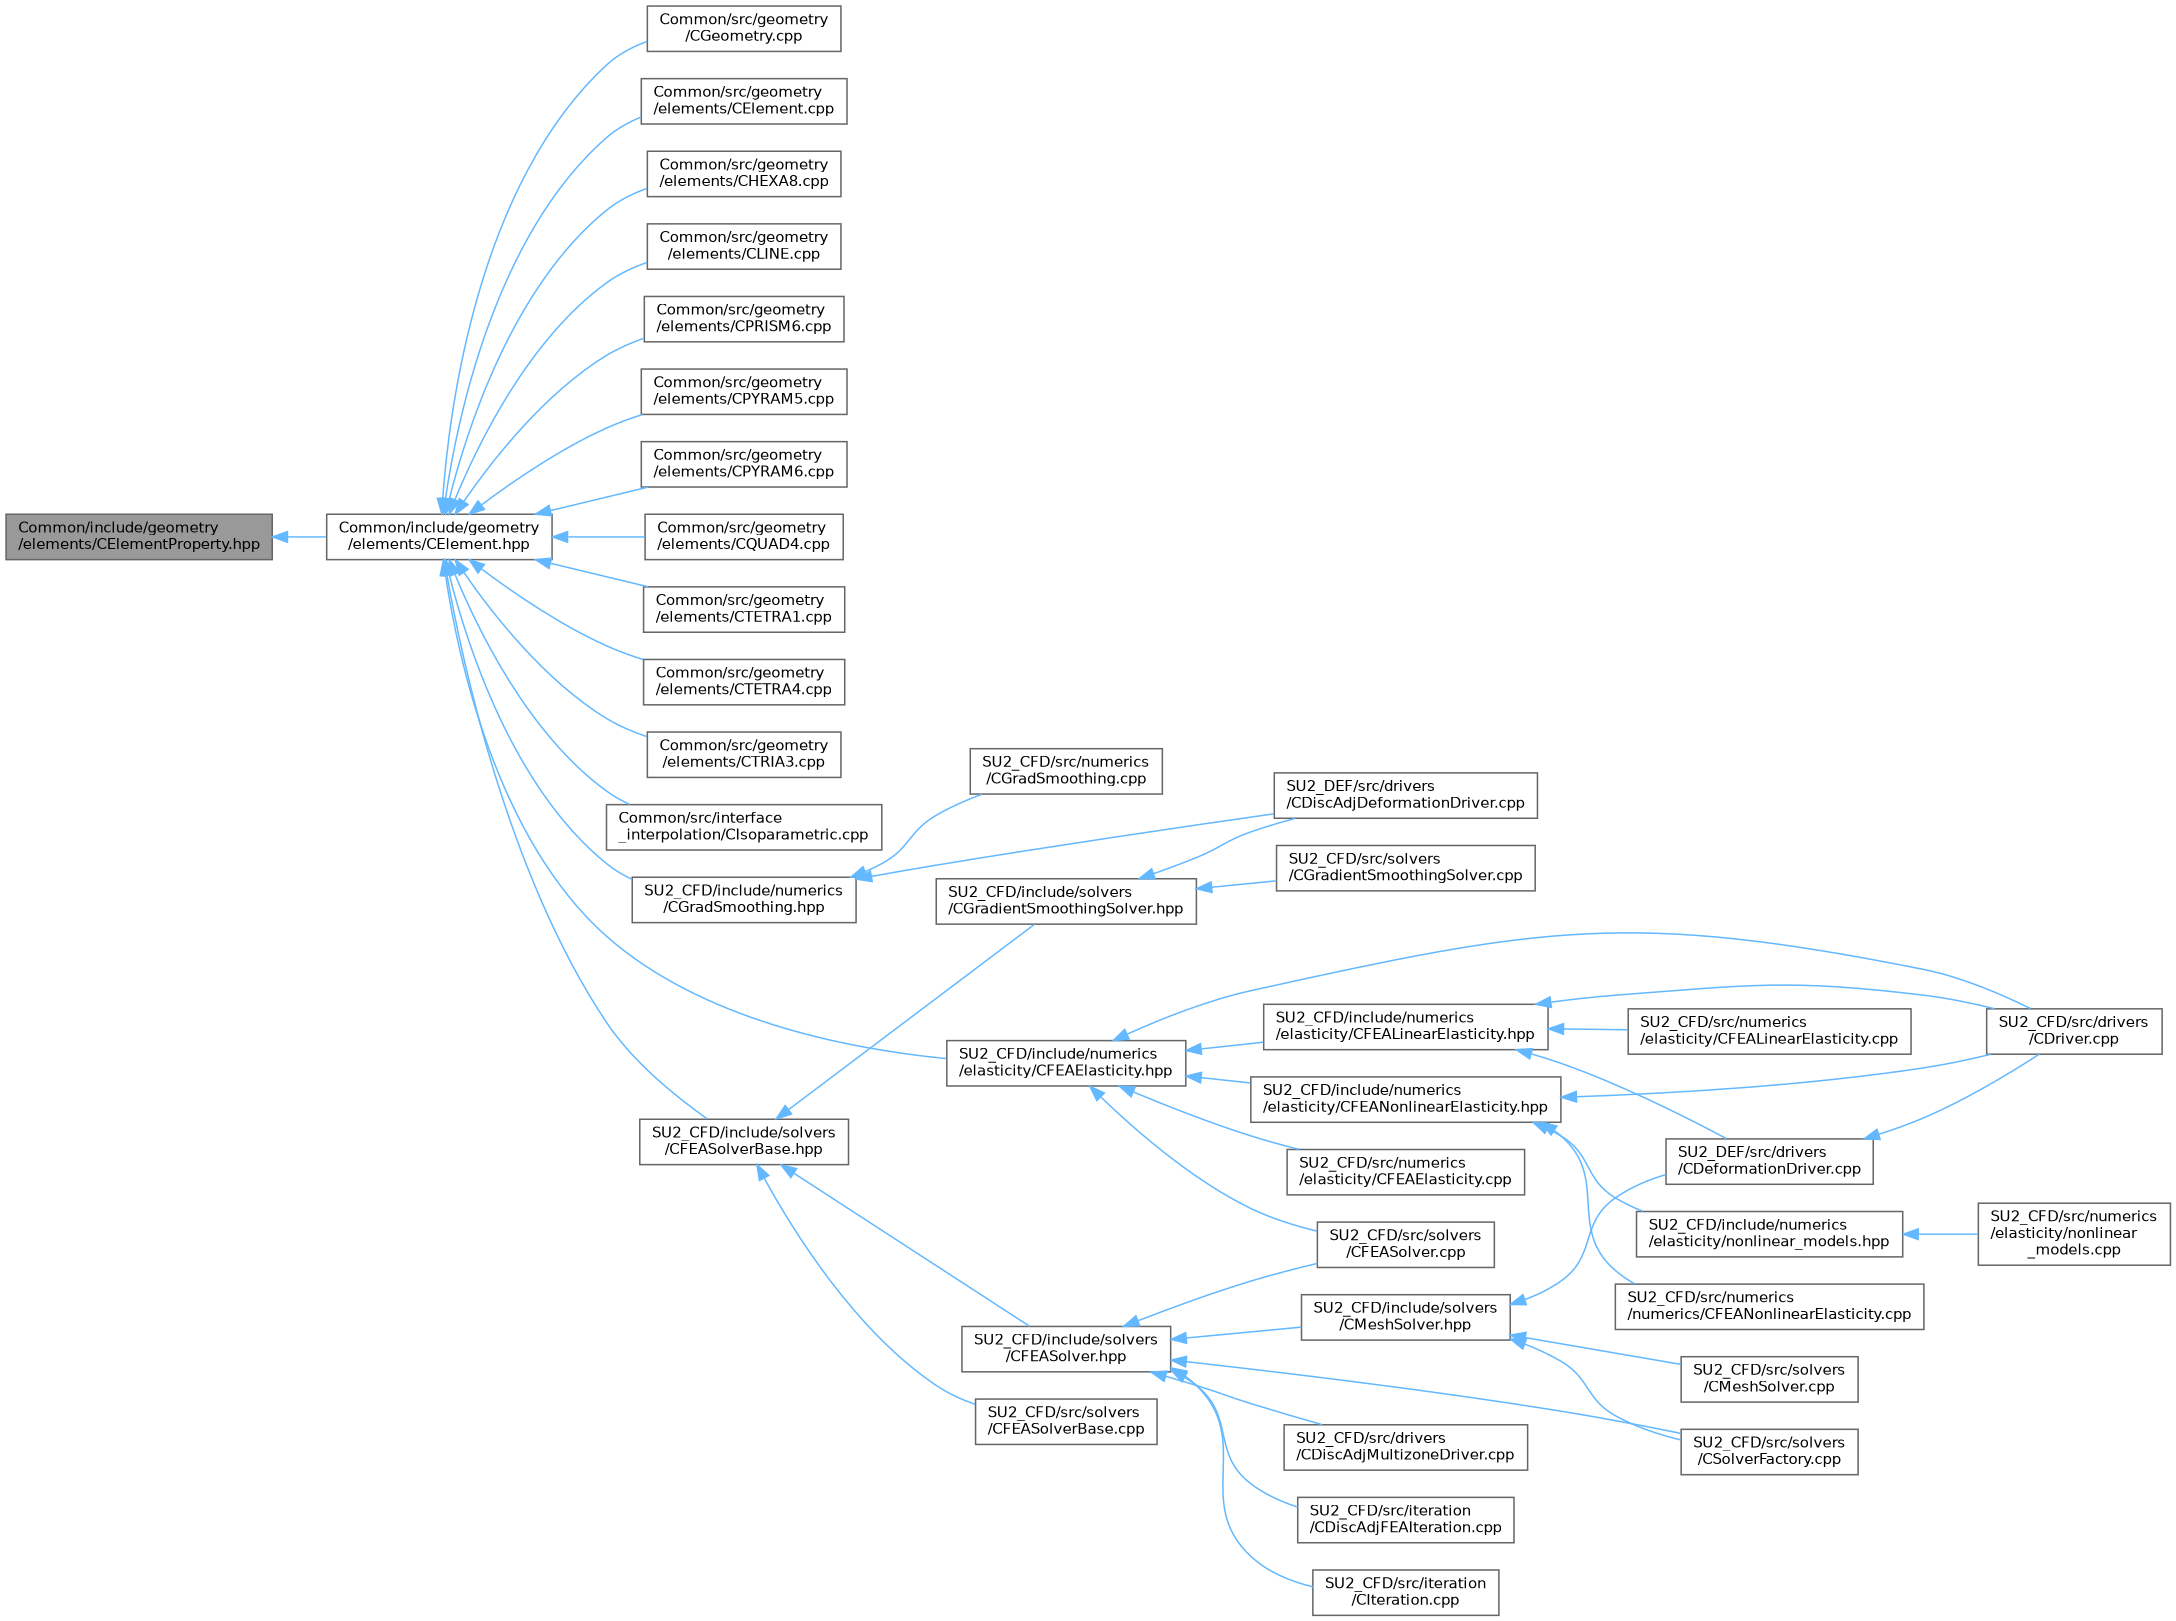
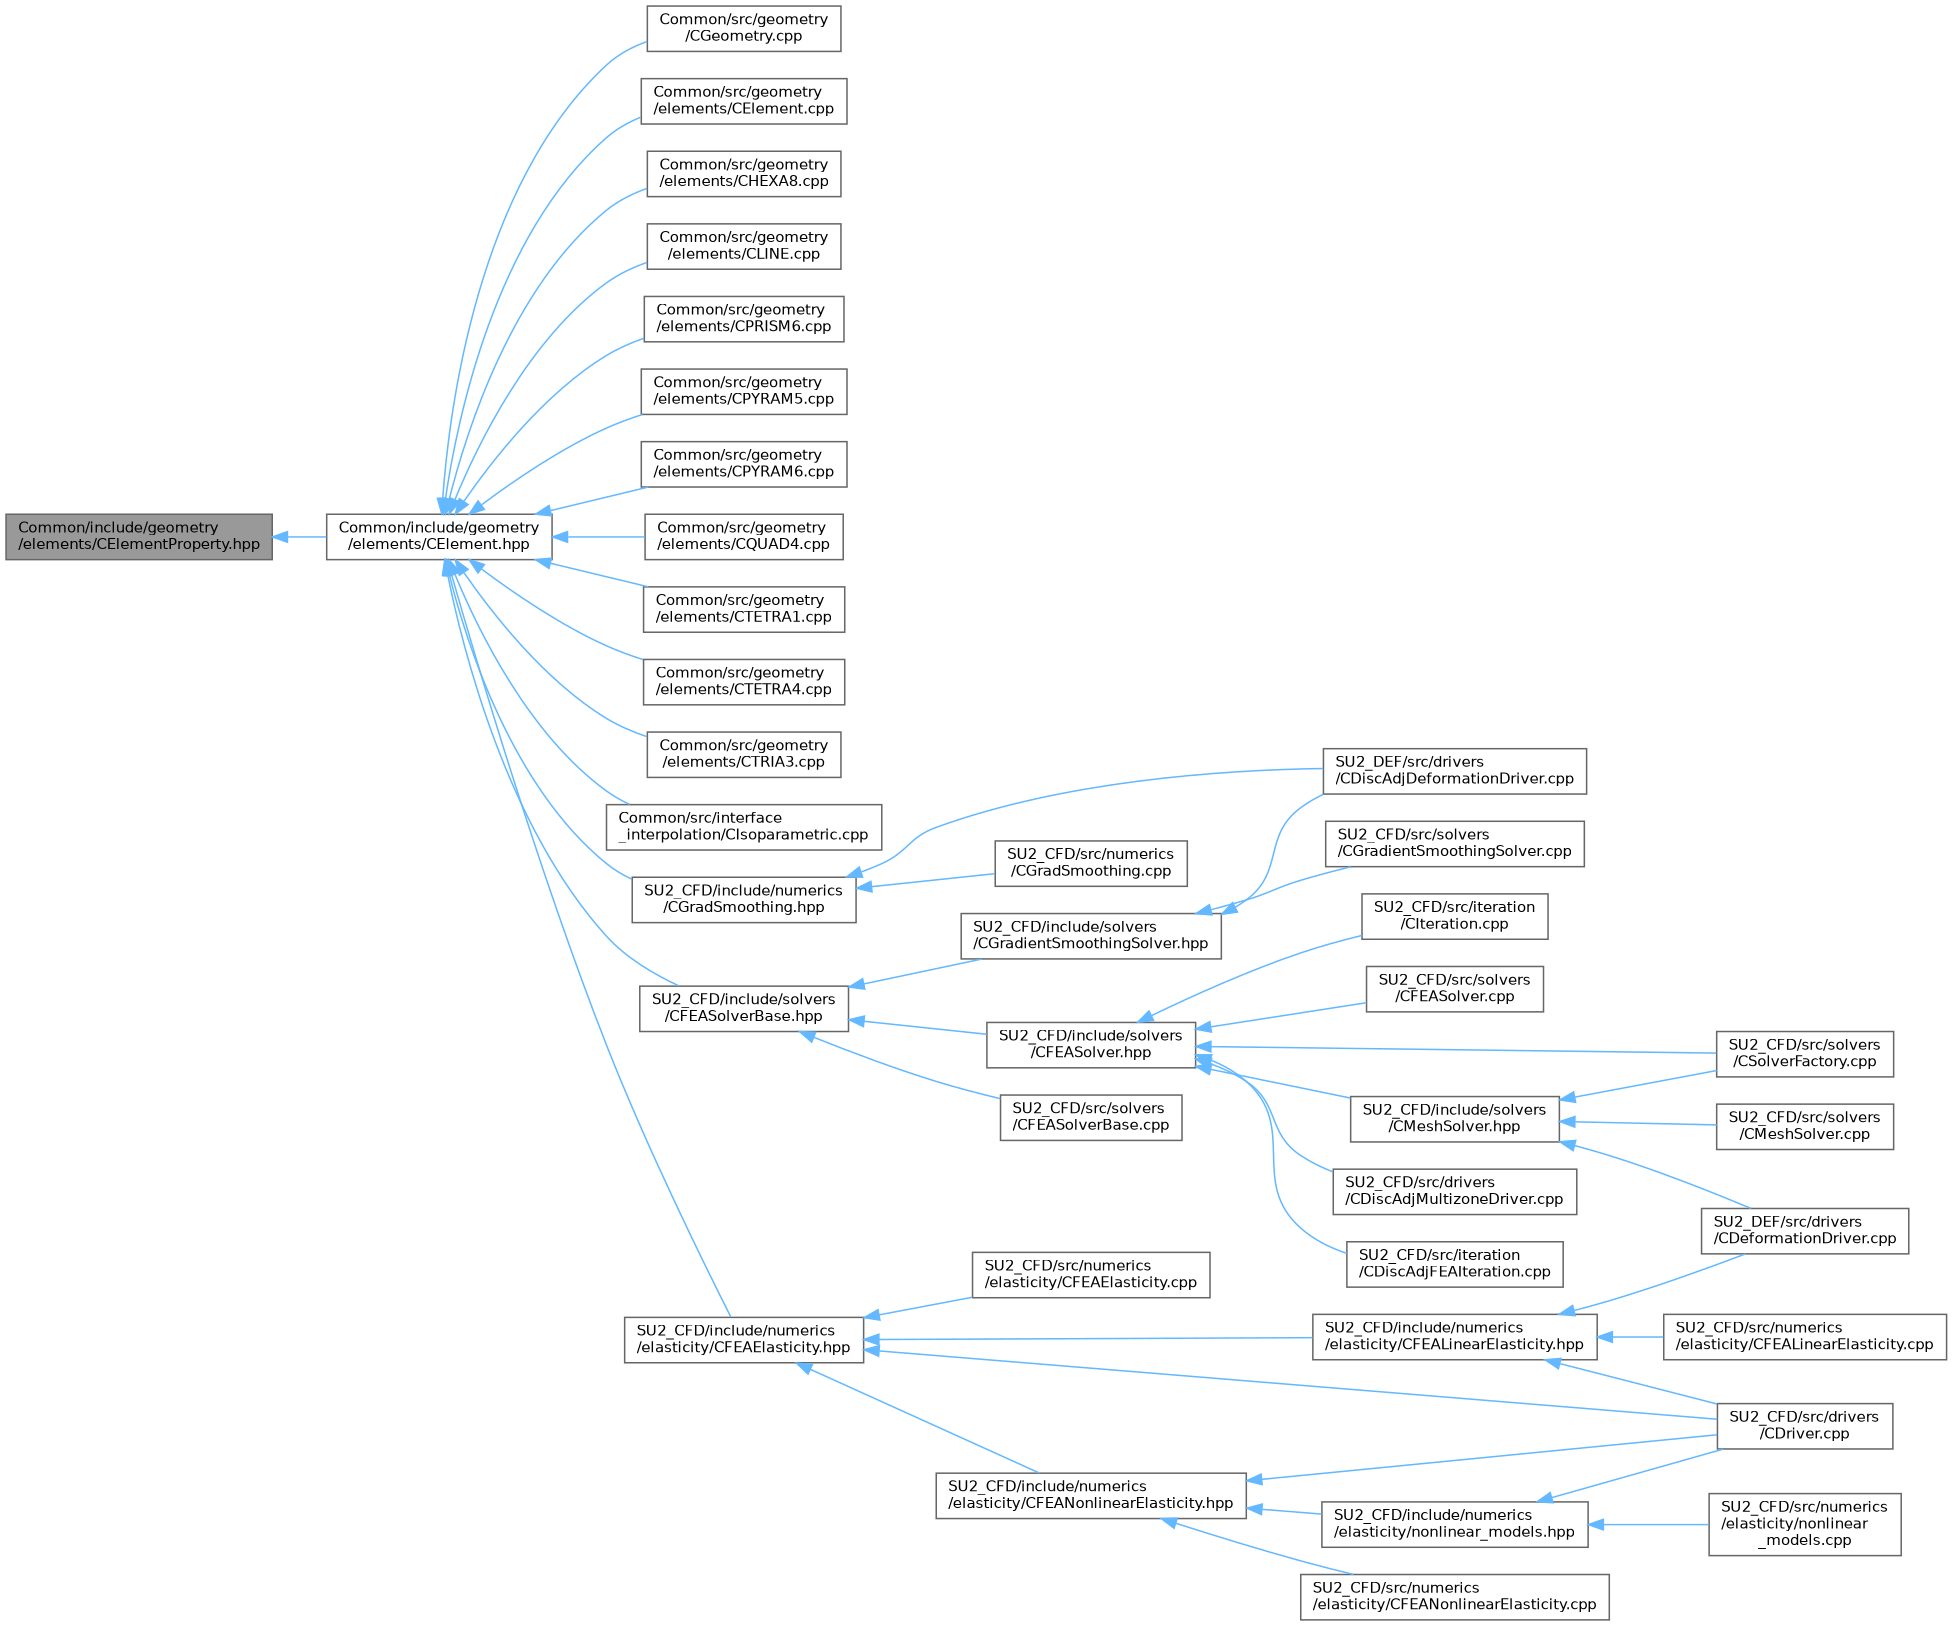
edge "SU2_CFD/src/drivers /CDriver.cpp" -> "SU2_DEF/src/drivers /CDeformationDriver.cpp": now "SU2_CFD/src/drivers /CDriver.cpp" -> "SU2_CFD/include/numerics /elasticity/nonlinear_models.hpp"
edge "SU2_CFD/src/solvers /CFEASolver.cpp" -> "SU2_CFD/include/numerics /elasticity/CFEAElasticity.hpp": removed
node "SU2_CFD/src/numerics /numerics/CFEANonlinearElasticity.cpp": label "SU2_CFD/src/numerics /numerics/CFEANonlinearElasticity.cpp" -> "SU2_CFD/src/numerics /elasticity/CFEANonlinearElasticity.cpp"
